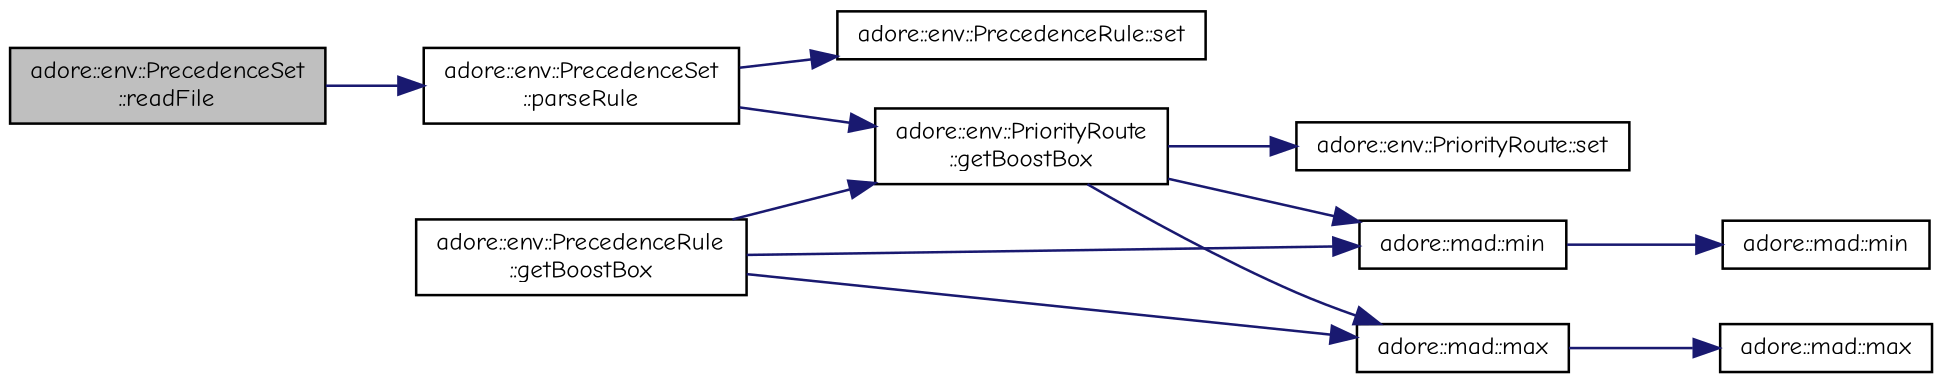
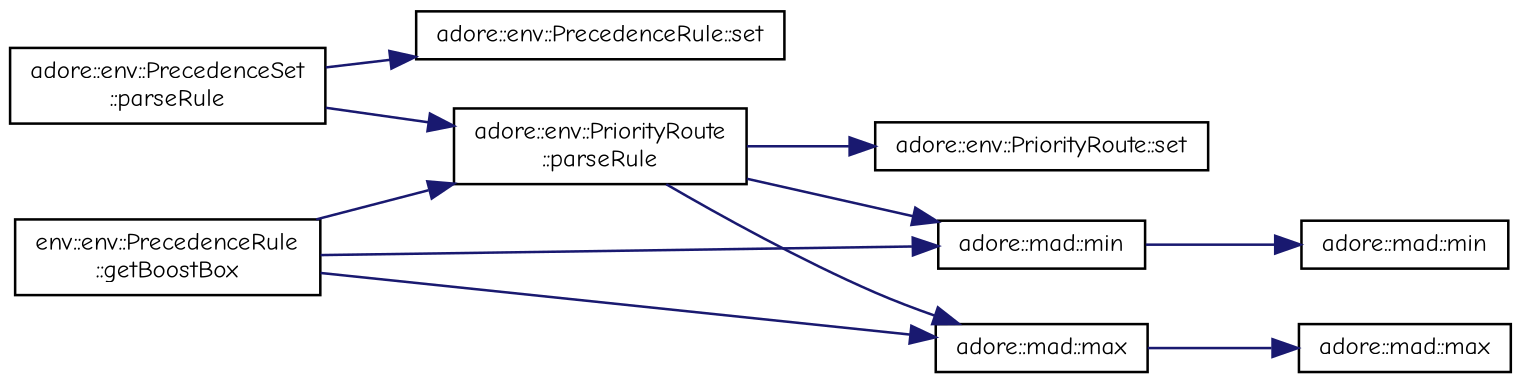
node "adore::env::PrecedenceSet ::readFile": removed
node "adore::env::PriorityRoute ::getBoostBox": label "adore::env::PriorityRoute ::getBoostBox" -> "adore::env::PriorityRoute ::parseRule"
node "adore::env::PrecedenceRule ::getBoostBox": label "adore::env::PrecedenceRule ::getBoostBox" -> "env::env::PrecedenceRule ::getBoostBox"
